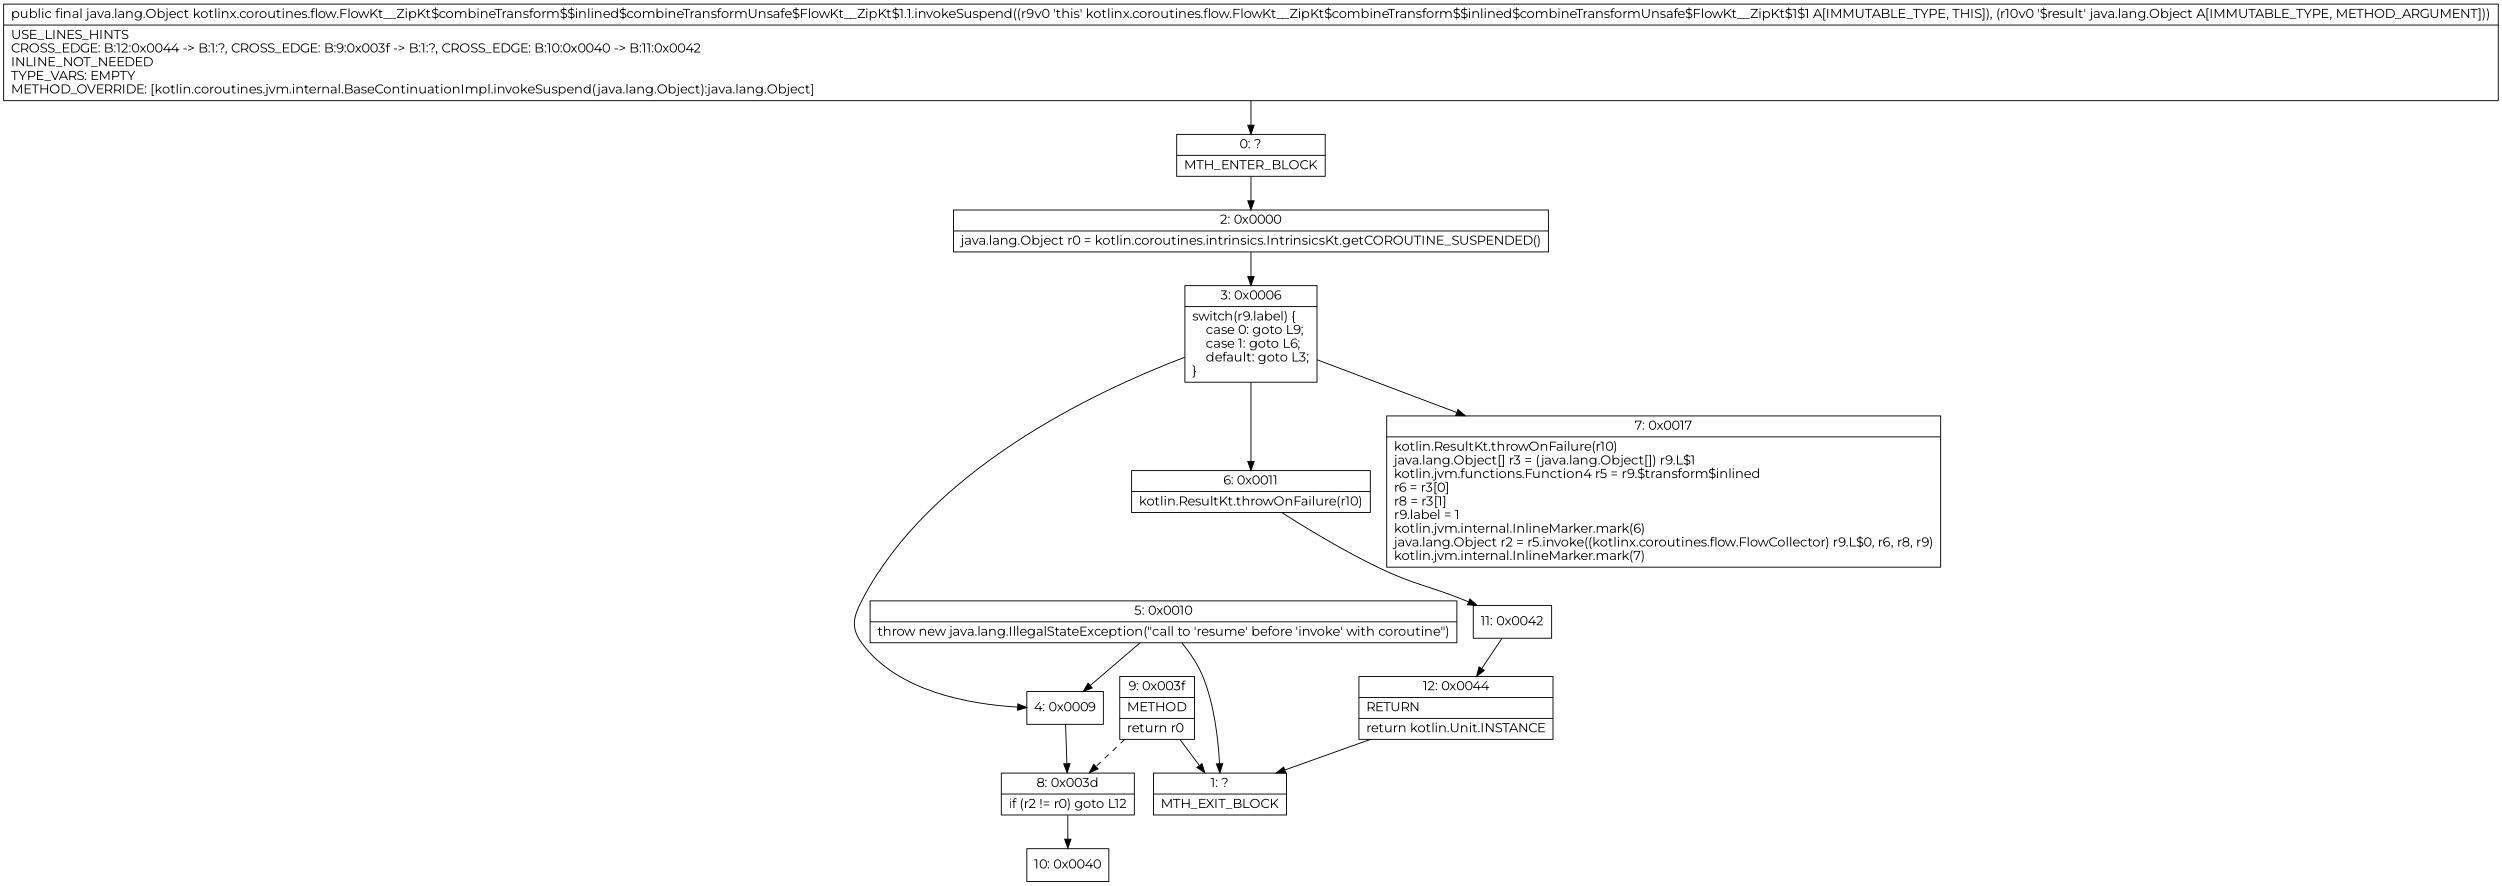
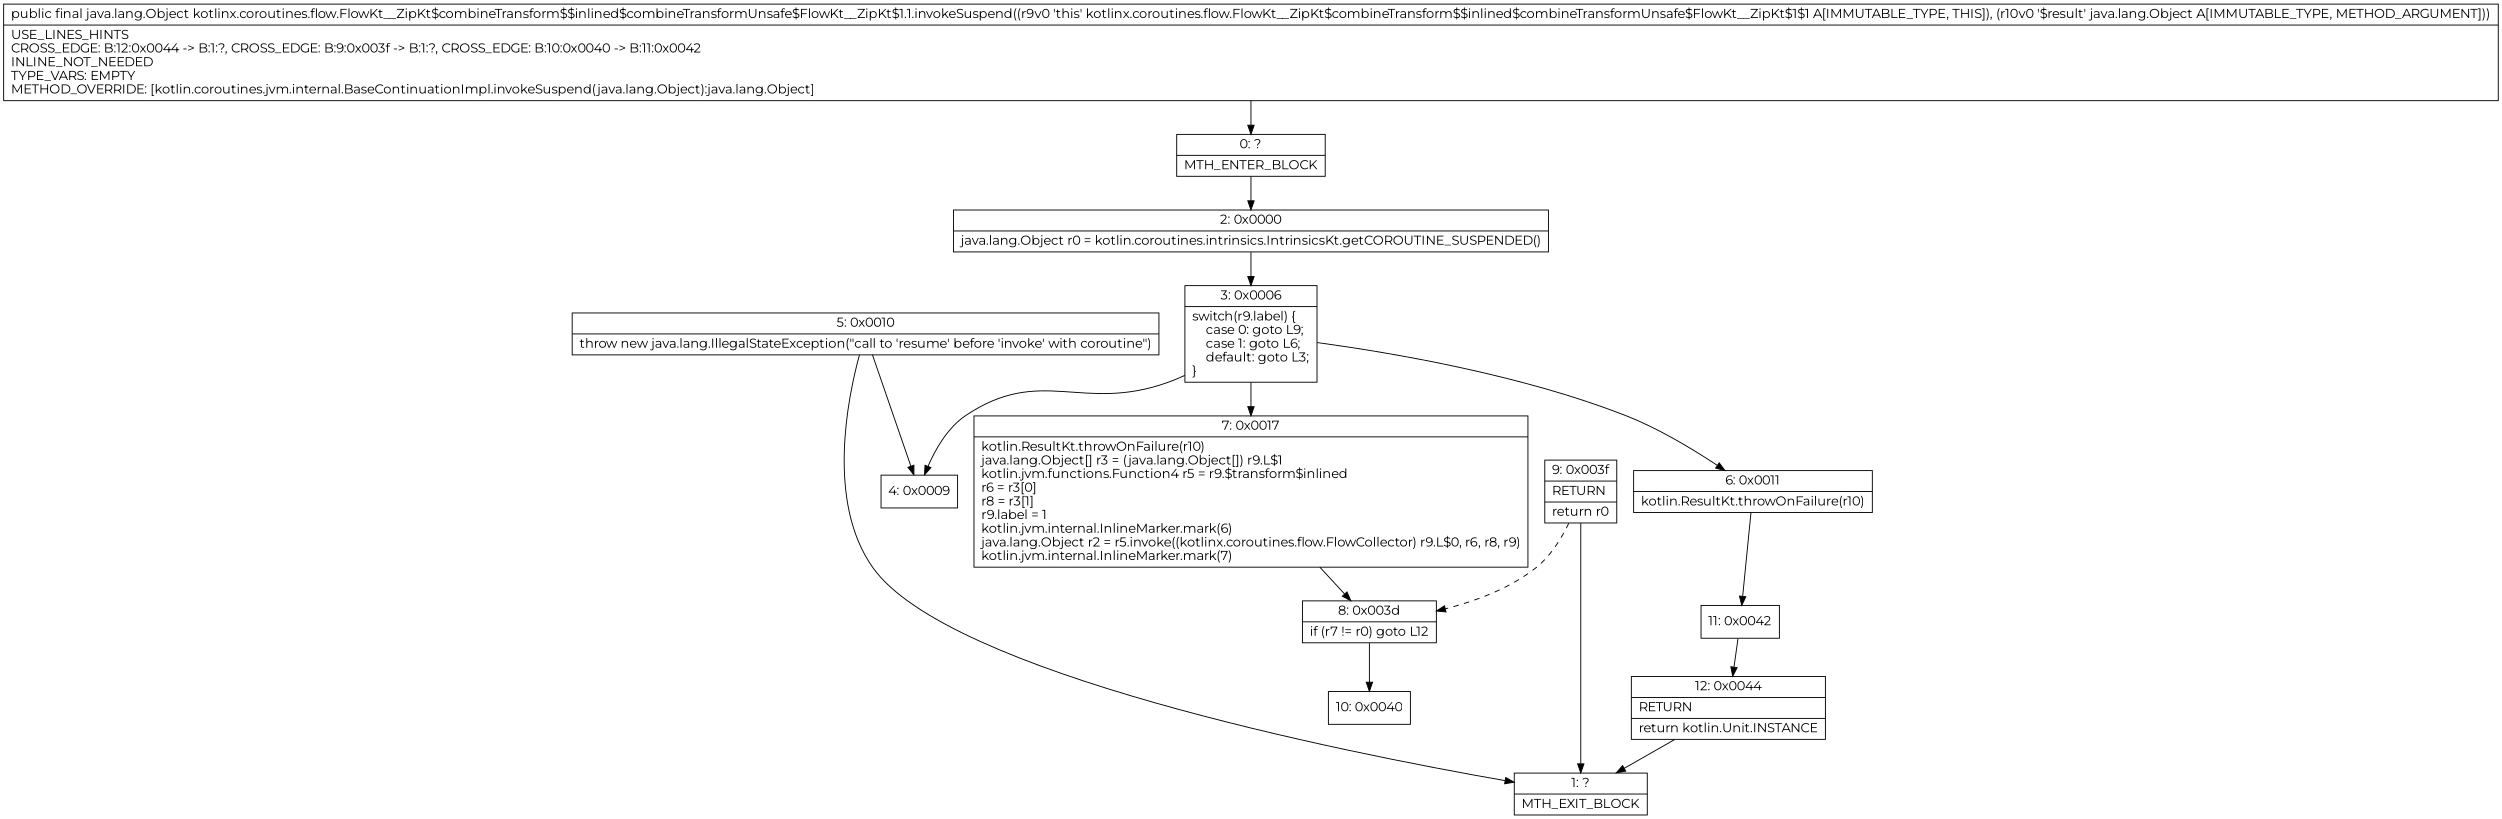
node "9: 0x003f": text "METHOD" -> "RETURN"
edge "4: 0x0009" -> "8: 0x003d": now "7: 0x0017" -> "8: 0x003d"
node "8: 0x003d": text "if (r2 != r0) goto L12" -> "if (r7 != r0) goto L12"
